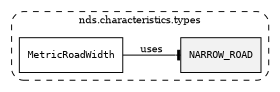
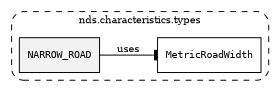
edge "MetricRoadWidth" -> "NARROW_ROAD": reversed
